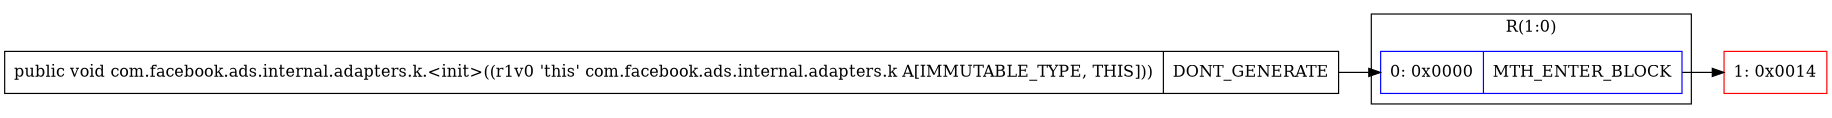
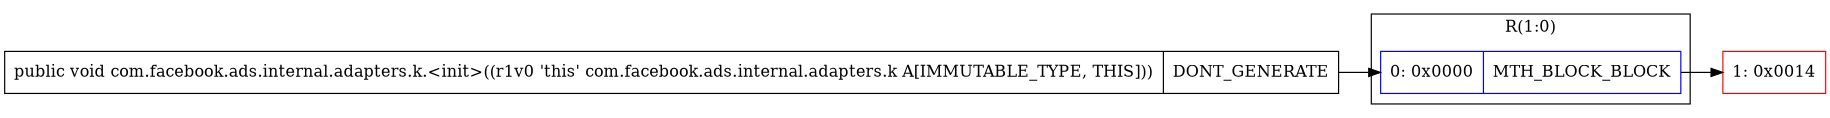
node "0: 0x0000": text "MTH_ENTER_BLOCK" -> "MTH_BLOCK_BLOCK"
